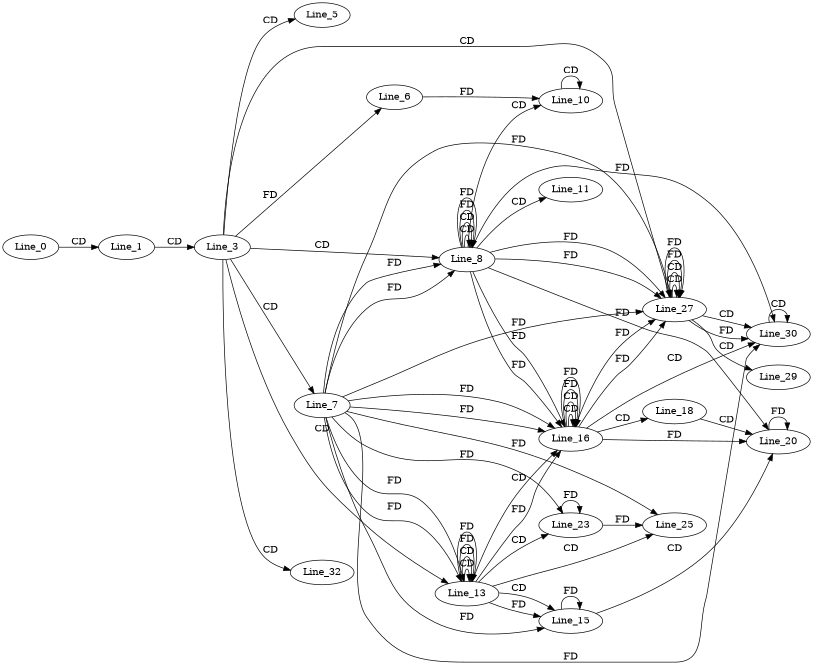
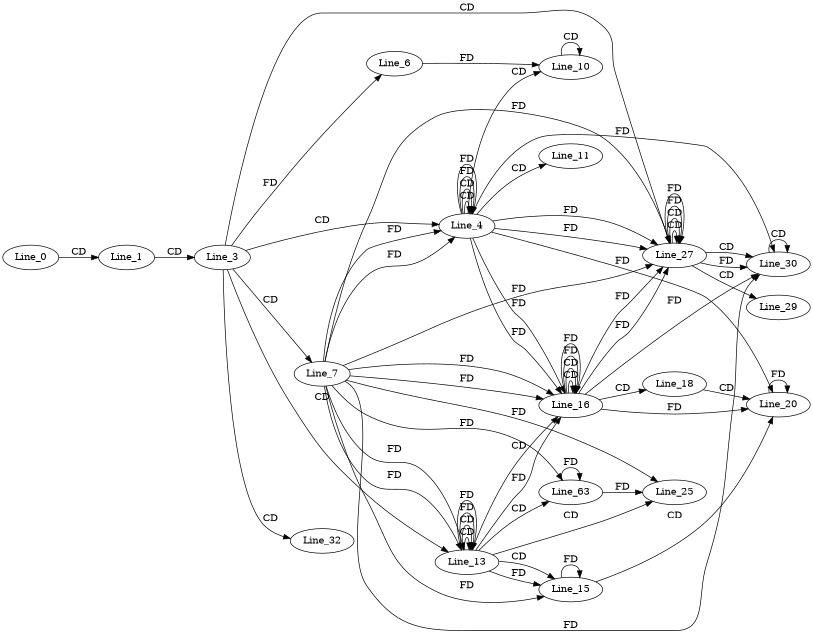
node "Line_5": removed
node "Line_8": label "Line_8" -> "Line_4"
edge "Line_16" -> "Line_30": label "CD" -> "FD"
node "Line_23": label "Line_23" -> "Line_63"
